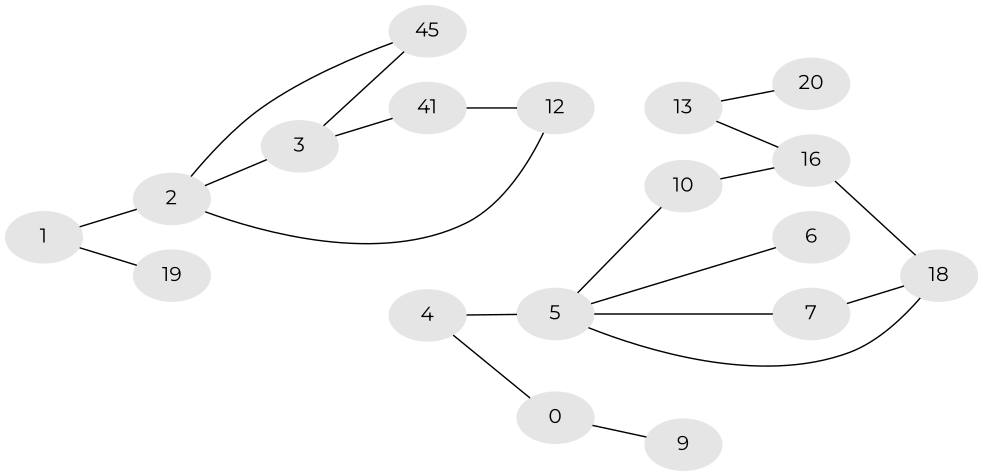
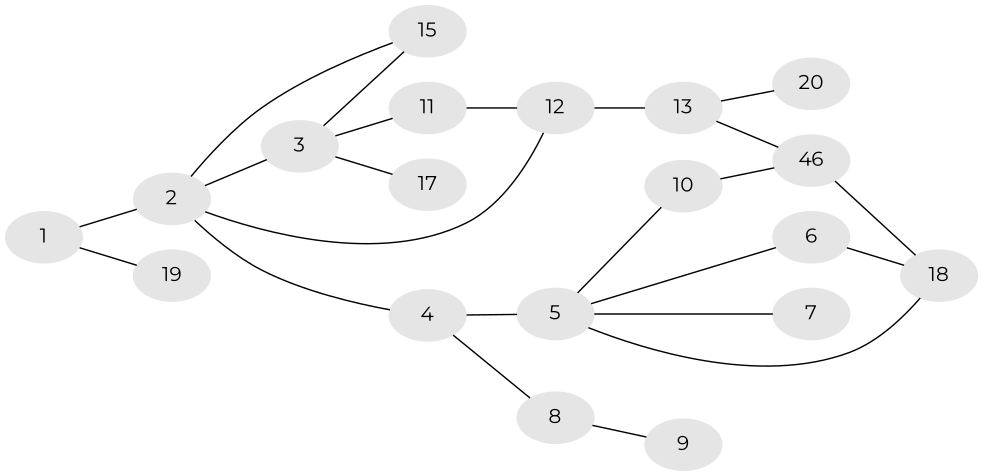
node "45": label "45" -> "15"
node "41": label "41" -> "11"
edge "12" -- "13": added
node "16": label "16" -> "46"
node "17": added
edge "2" -- "4": added
edge "18" -- "7": now "18" -- "6"
node "0": label "0" -> "8"
